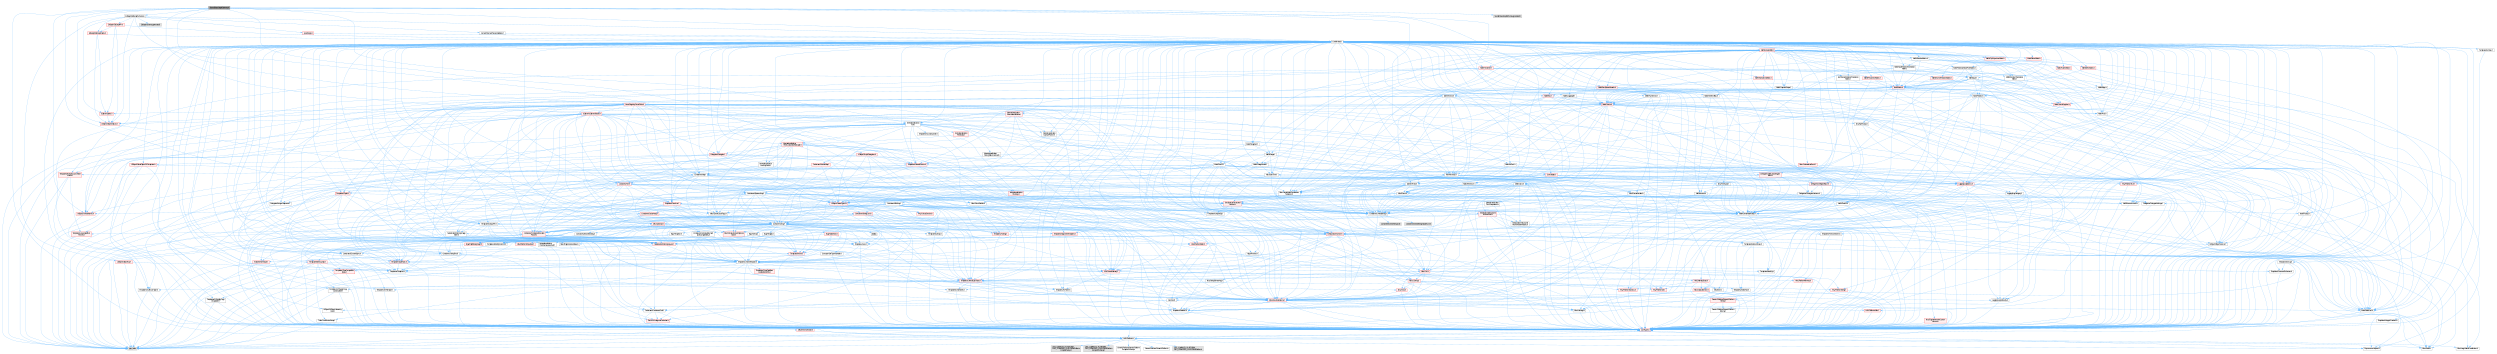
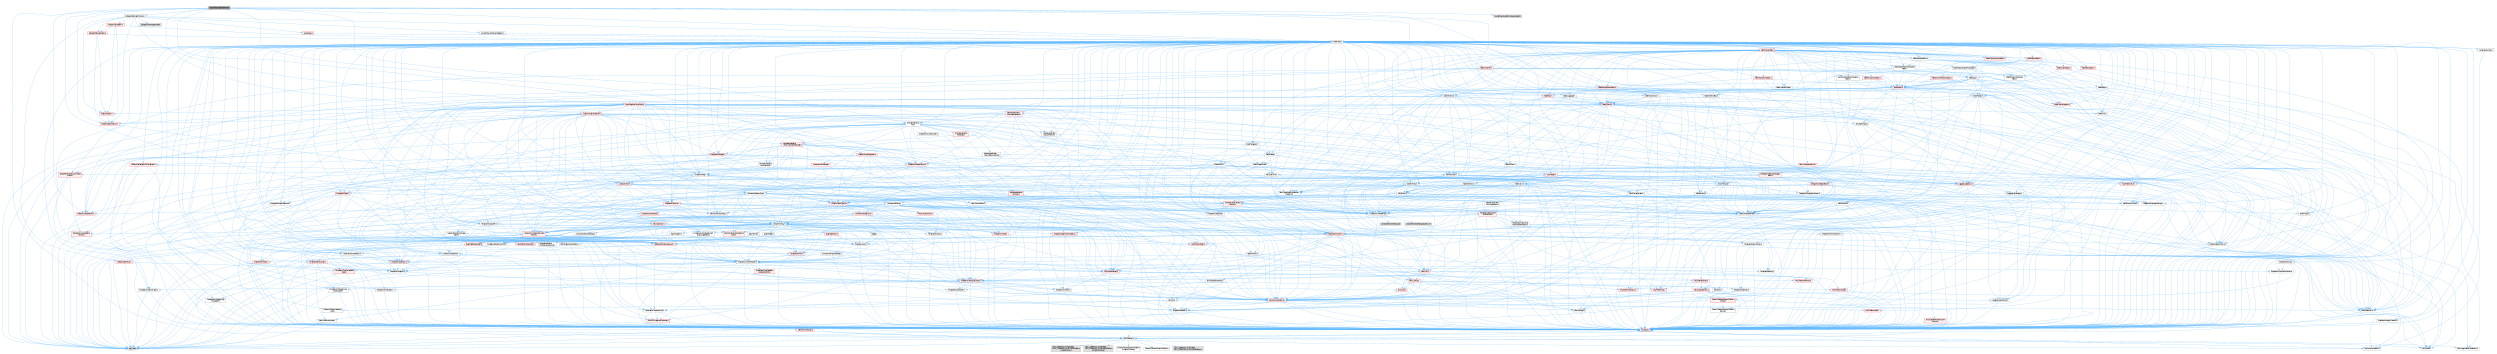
edge "Delegates/DelegateBase.h" -> "Delegates/IDelegateInstance.h": now "Misc/Timespan.h" -> "Delegates/IDelegateInstance.h"
